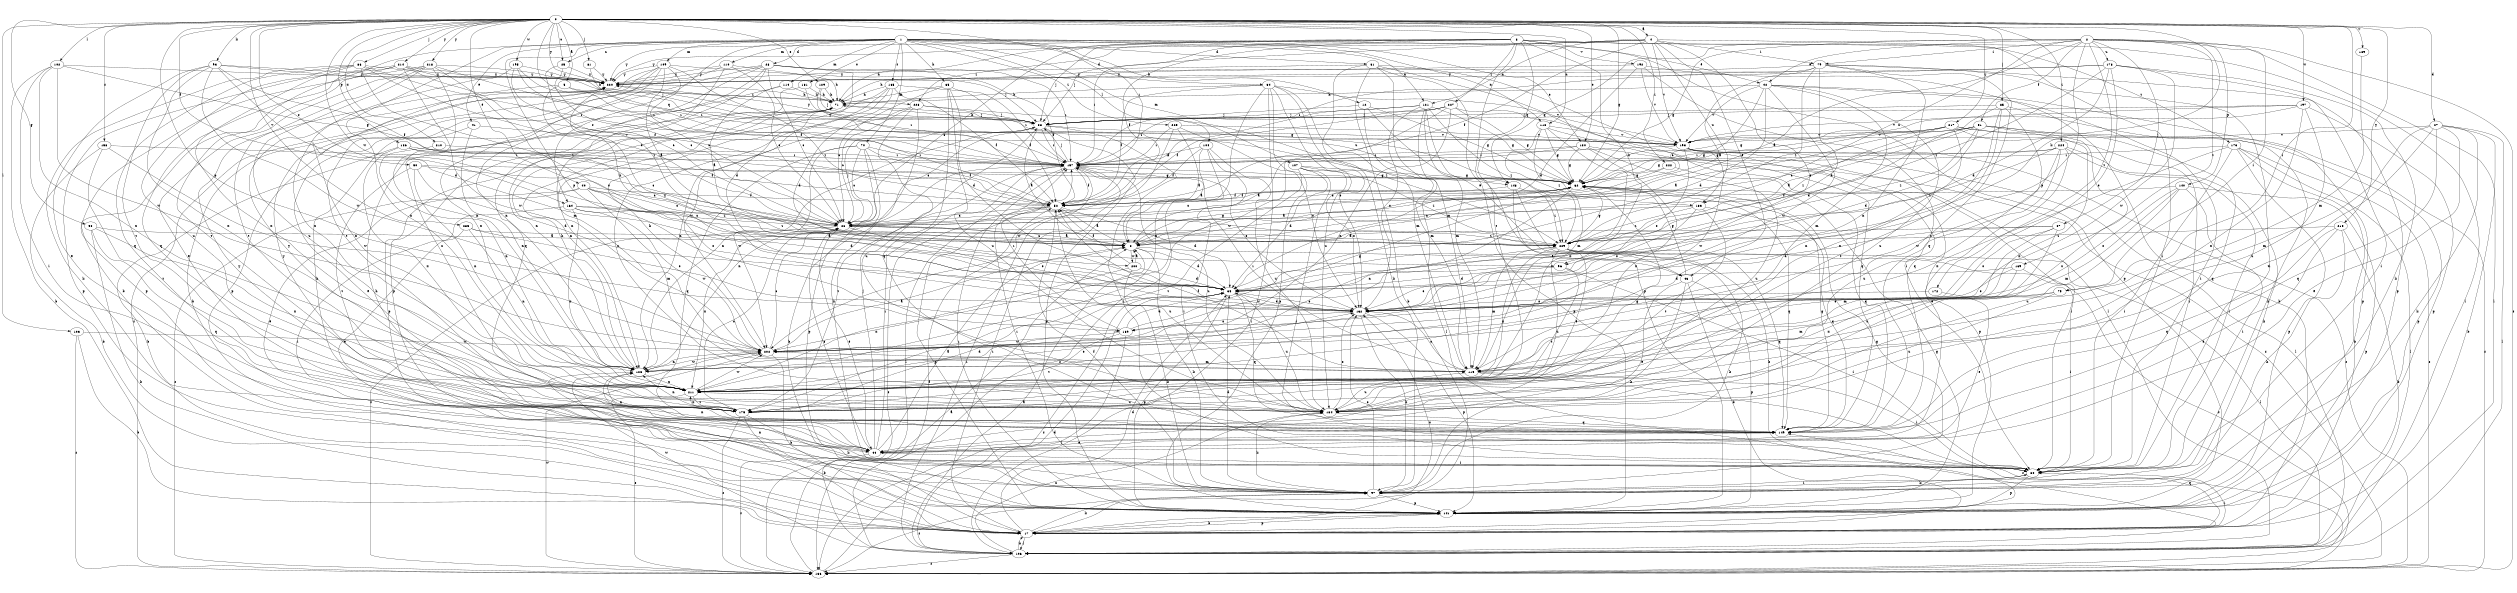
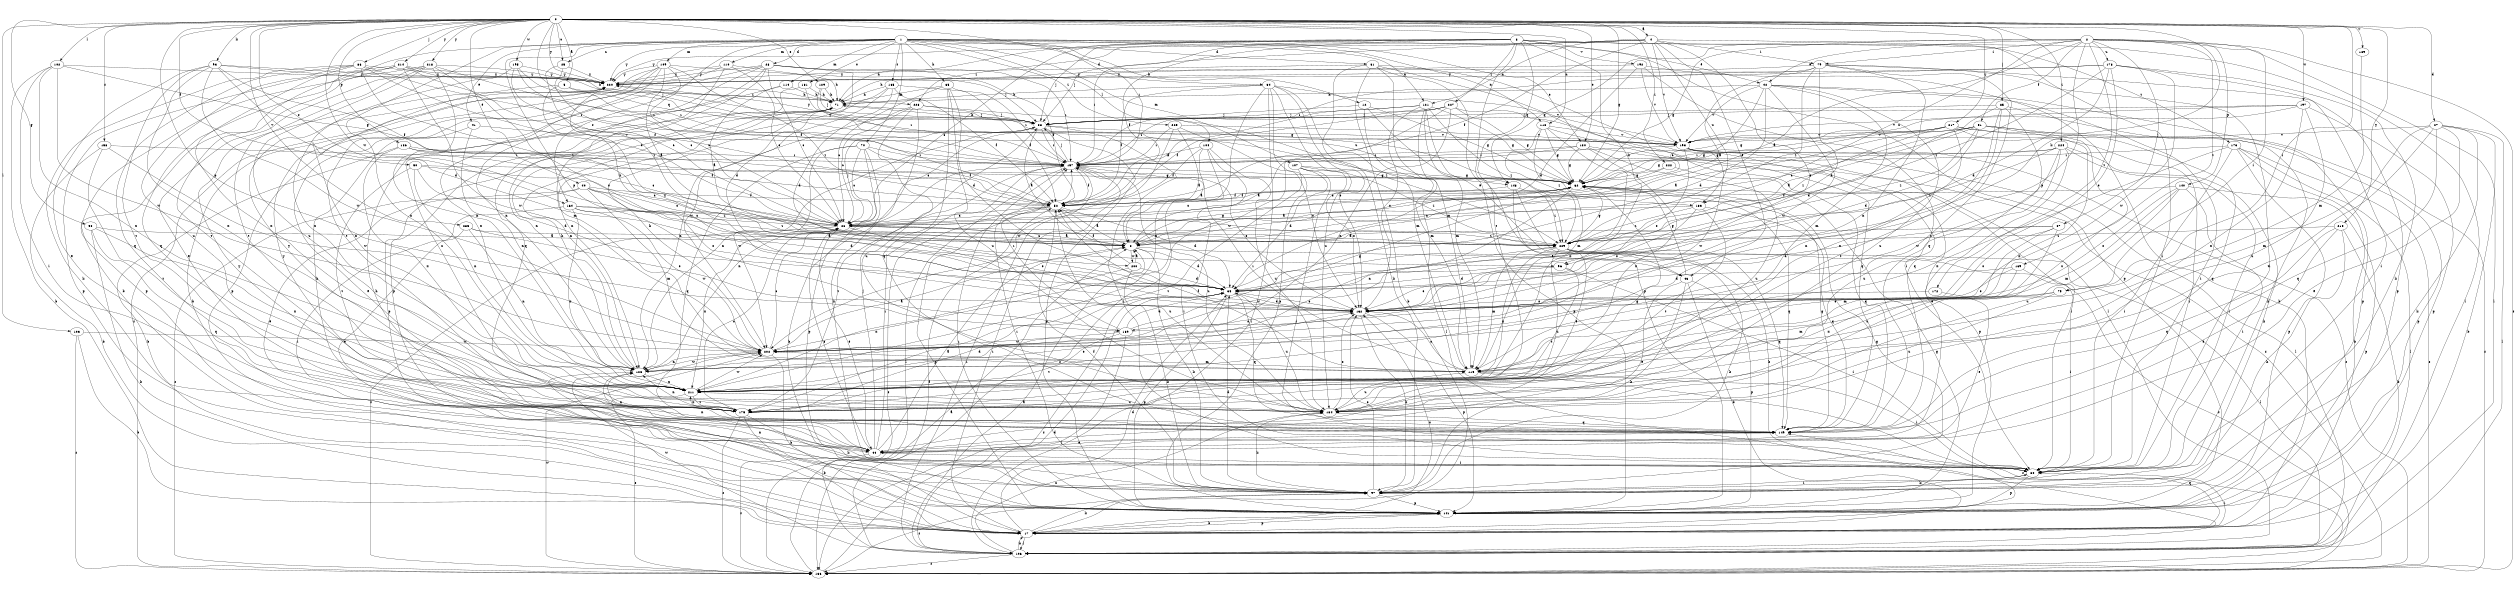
node "81": removed
edge "114" -> "71": label "k" -> "h"
node "210": removed
edge "132" -> "139": reversed
edge "165" -> "184": removed, label "u"
